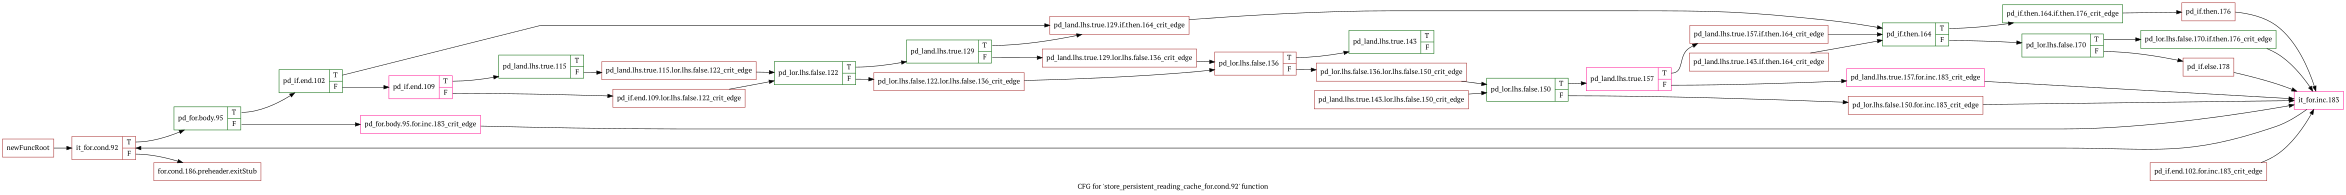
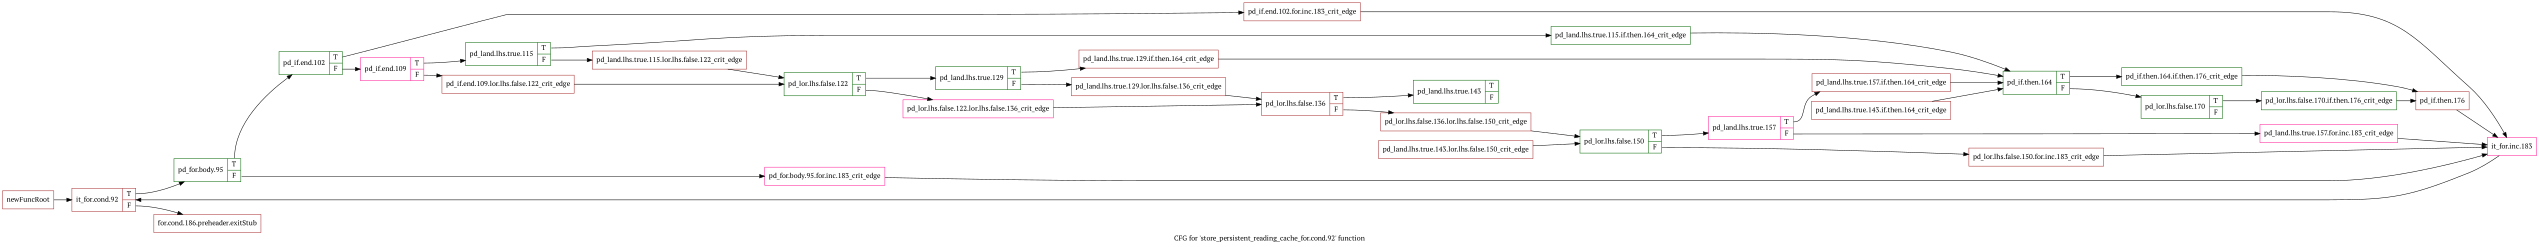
edge "pd_if.end.102" -> "pd_land.lhs.true.129.if.then.164_crit_edge": now "pd_if.end.102" -> "pd_if.end.102.for.inc.183_crit_edge"
node "pd_land.lhs.true.115.if.then.164_crit_edge": added
edge "pd_lor.lhs.false.170.if.then.176_crit_edge" -> "it_for.inc.183": now "pd_lor.lhs.false.170.if.then.176_crit_edge" -> "pd_if.then.176"
node "pd_if.else.178": removed
node "pd_lor.lhs.false.122.lor.lhs.false.136_crit_edge": color brown -> deeppink
